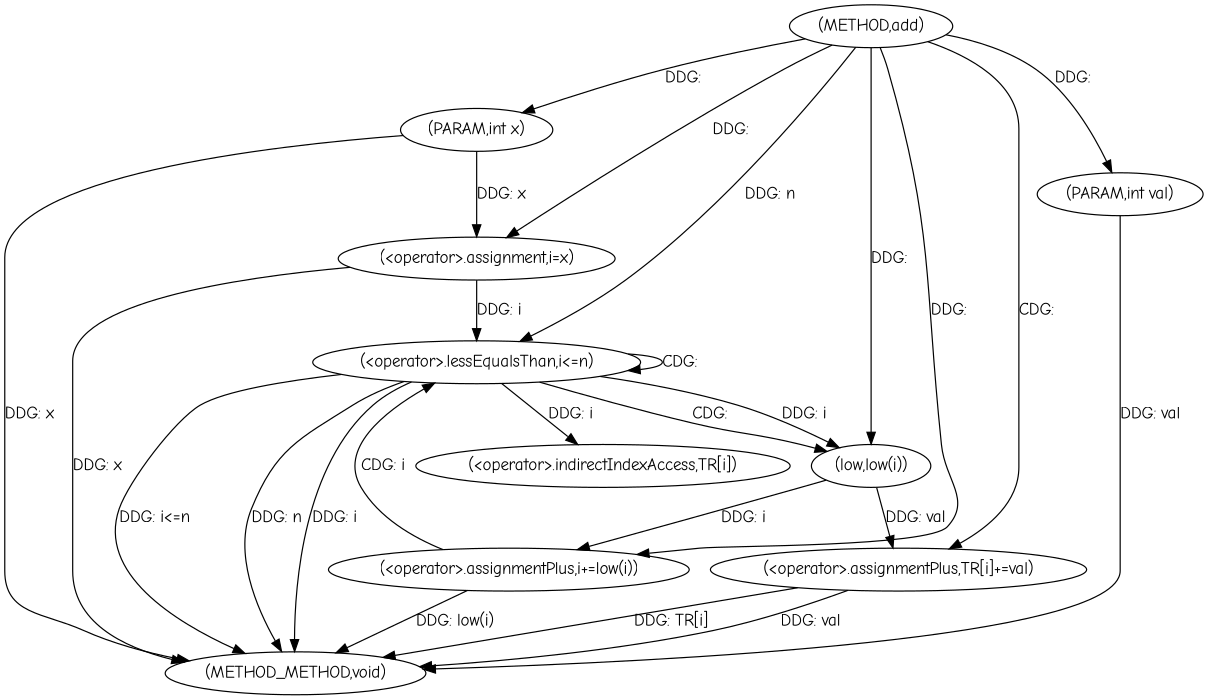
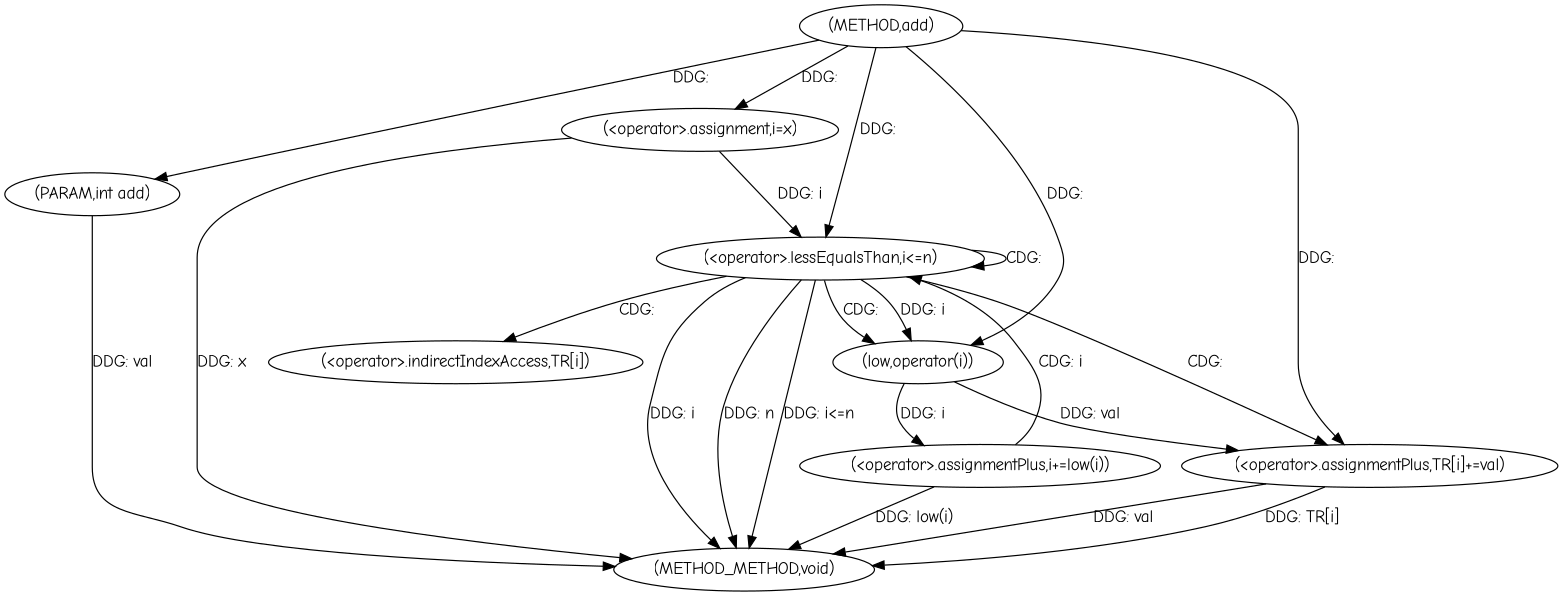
node "(PARAM,int x)": removed
edge "(METHOD,add)" -> "(<operator>.lessEqualsThan,i<=n)": label "DDG: n" -> "DDG: "
node "(PARAM,int val)": label "(PARAM,int val)" -> "(PARAM,int add)"
edge "(METHOD,add)" -> "(<operator>.assignmentPlus,TR[i]+=val)": label "CDG: " -> "DDG: "
edge "(<operator>.lessEqualsThan,i<=n)" -> "(<operator>.assignmentPlus,TR[i]+=val)": added, label "CDG:"
edge "(<operator>.lessEqualsThan,i<=n)" -> "(<operator>.indirectIndexAccess,TR[i])": label "DDG: i" -> "CDG: "
edge "(METHOD,add)" -> "(<operator>.assignmentPlus,i+=low(i))": removed, label "DDG:"
node "(low,low(i))": label "(low,low(i))" -> "(low,operator(i))"
